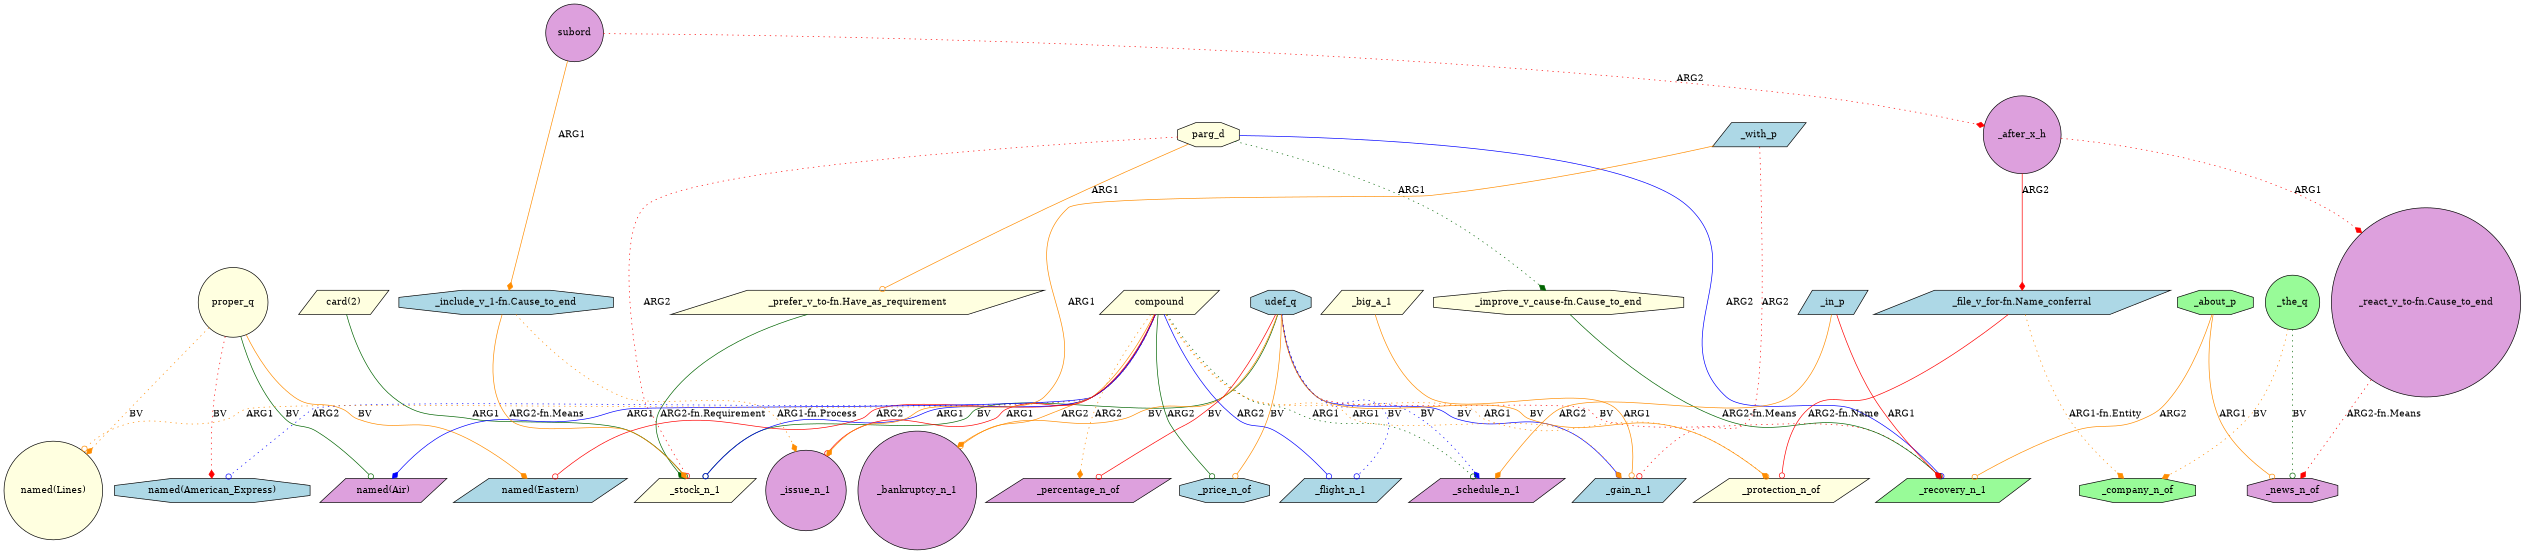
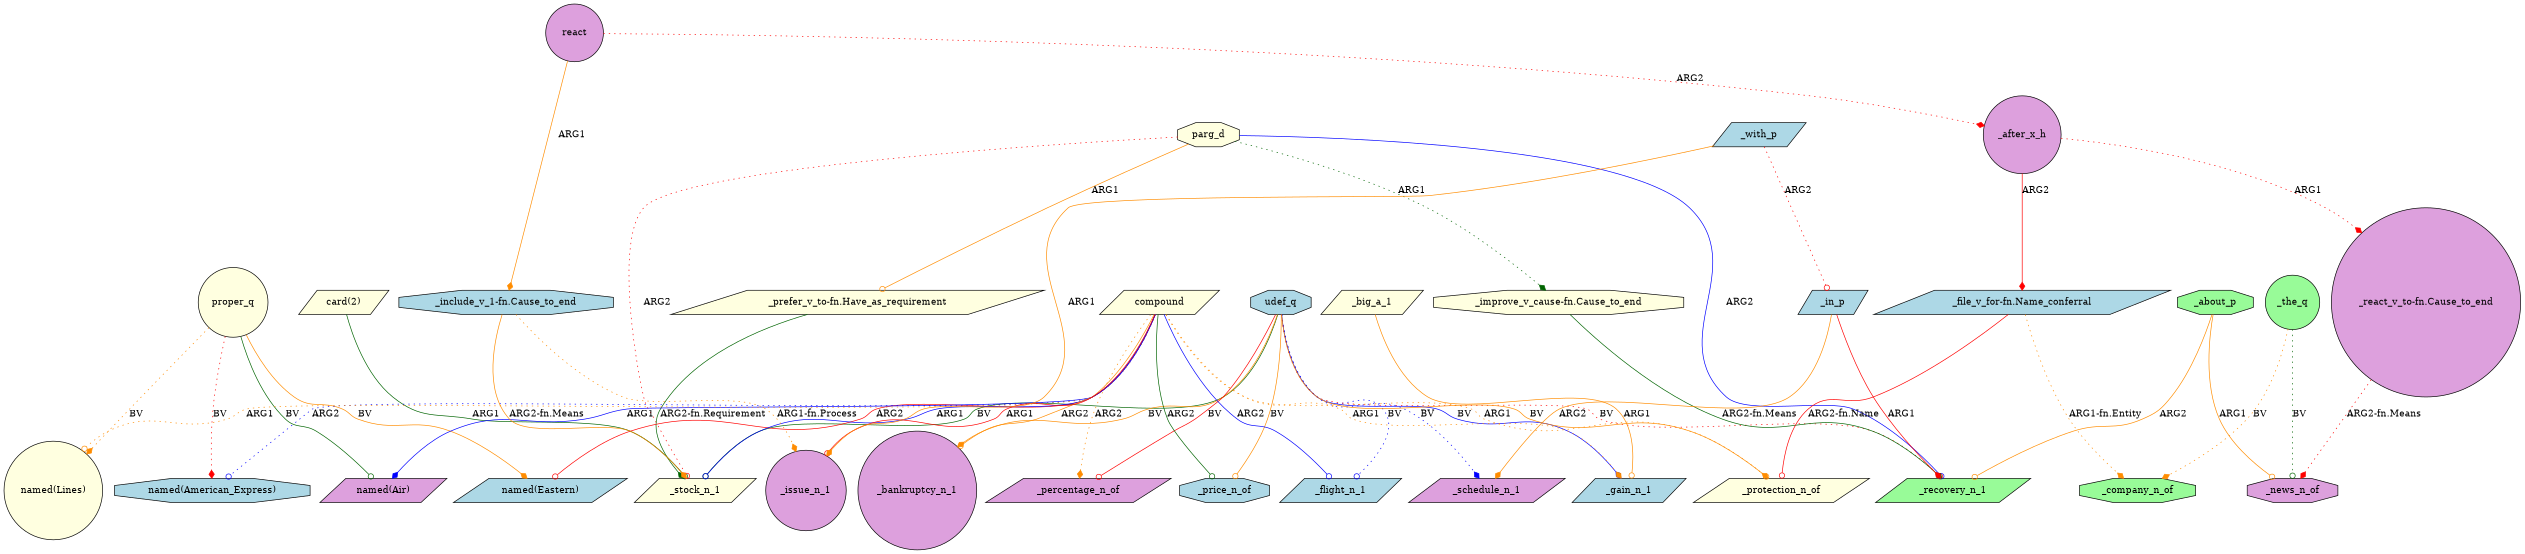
node "subord": label "subord" -> "react"
edge "_with_p" -> "_gain_n_1": now "_with_p" -> "_in_p"
edge "compound" -> "_schedule_n_1": removed, label "ARG1"
